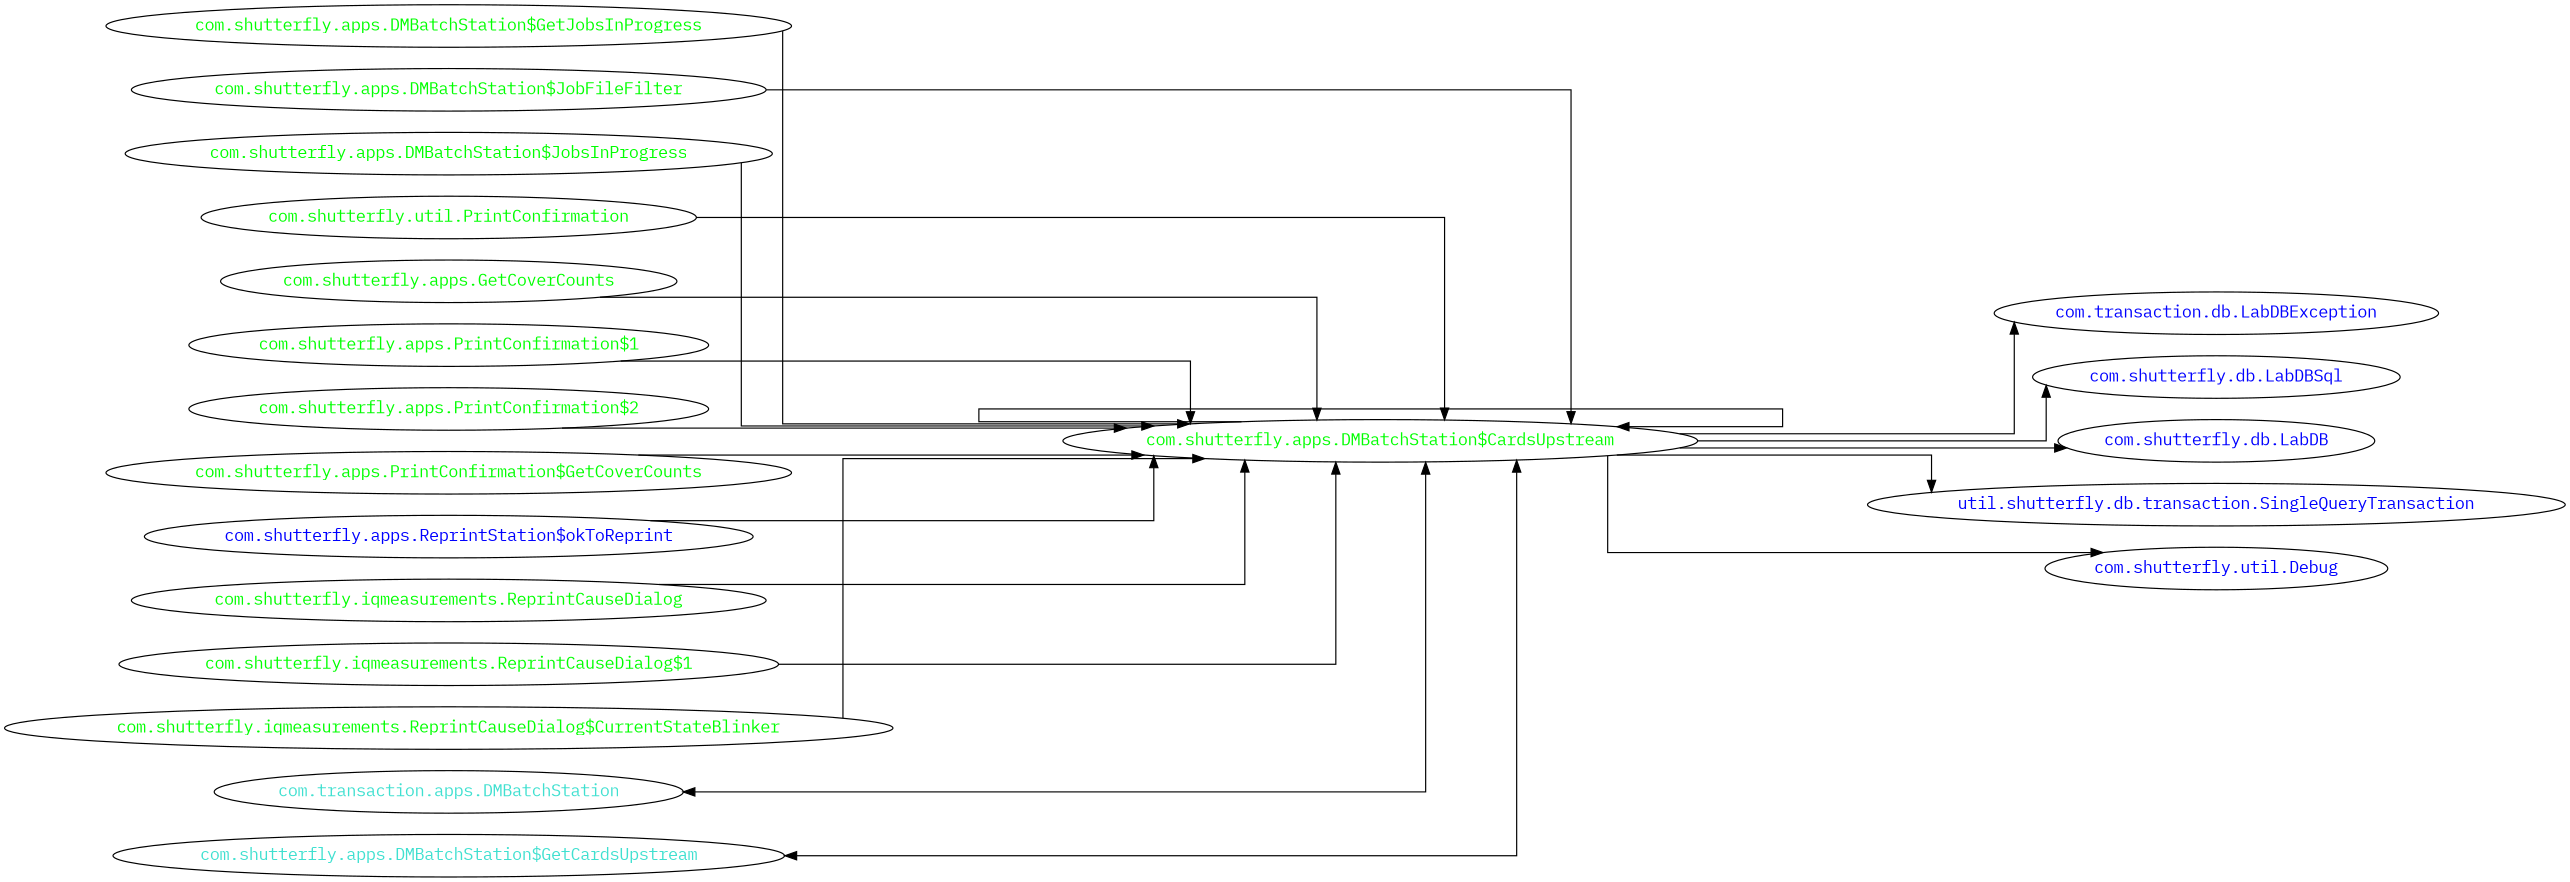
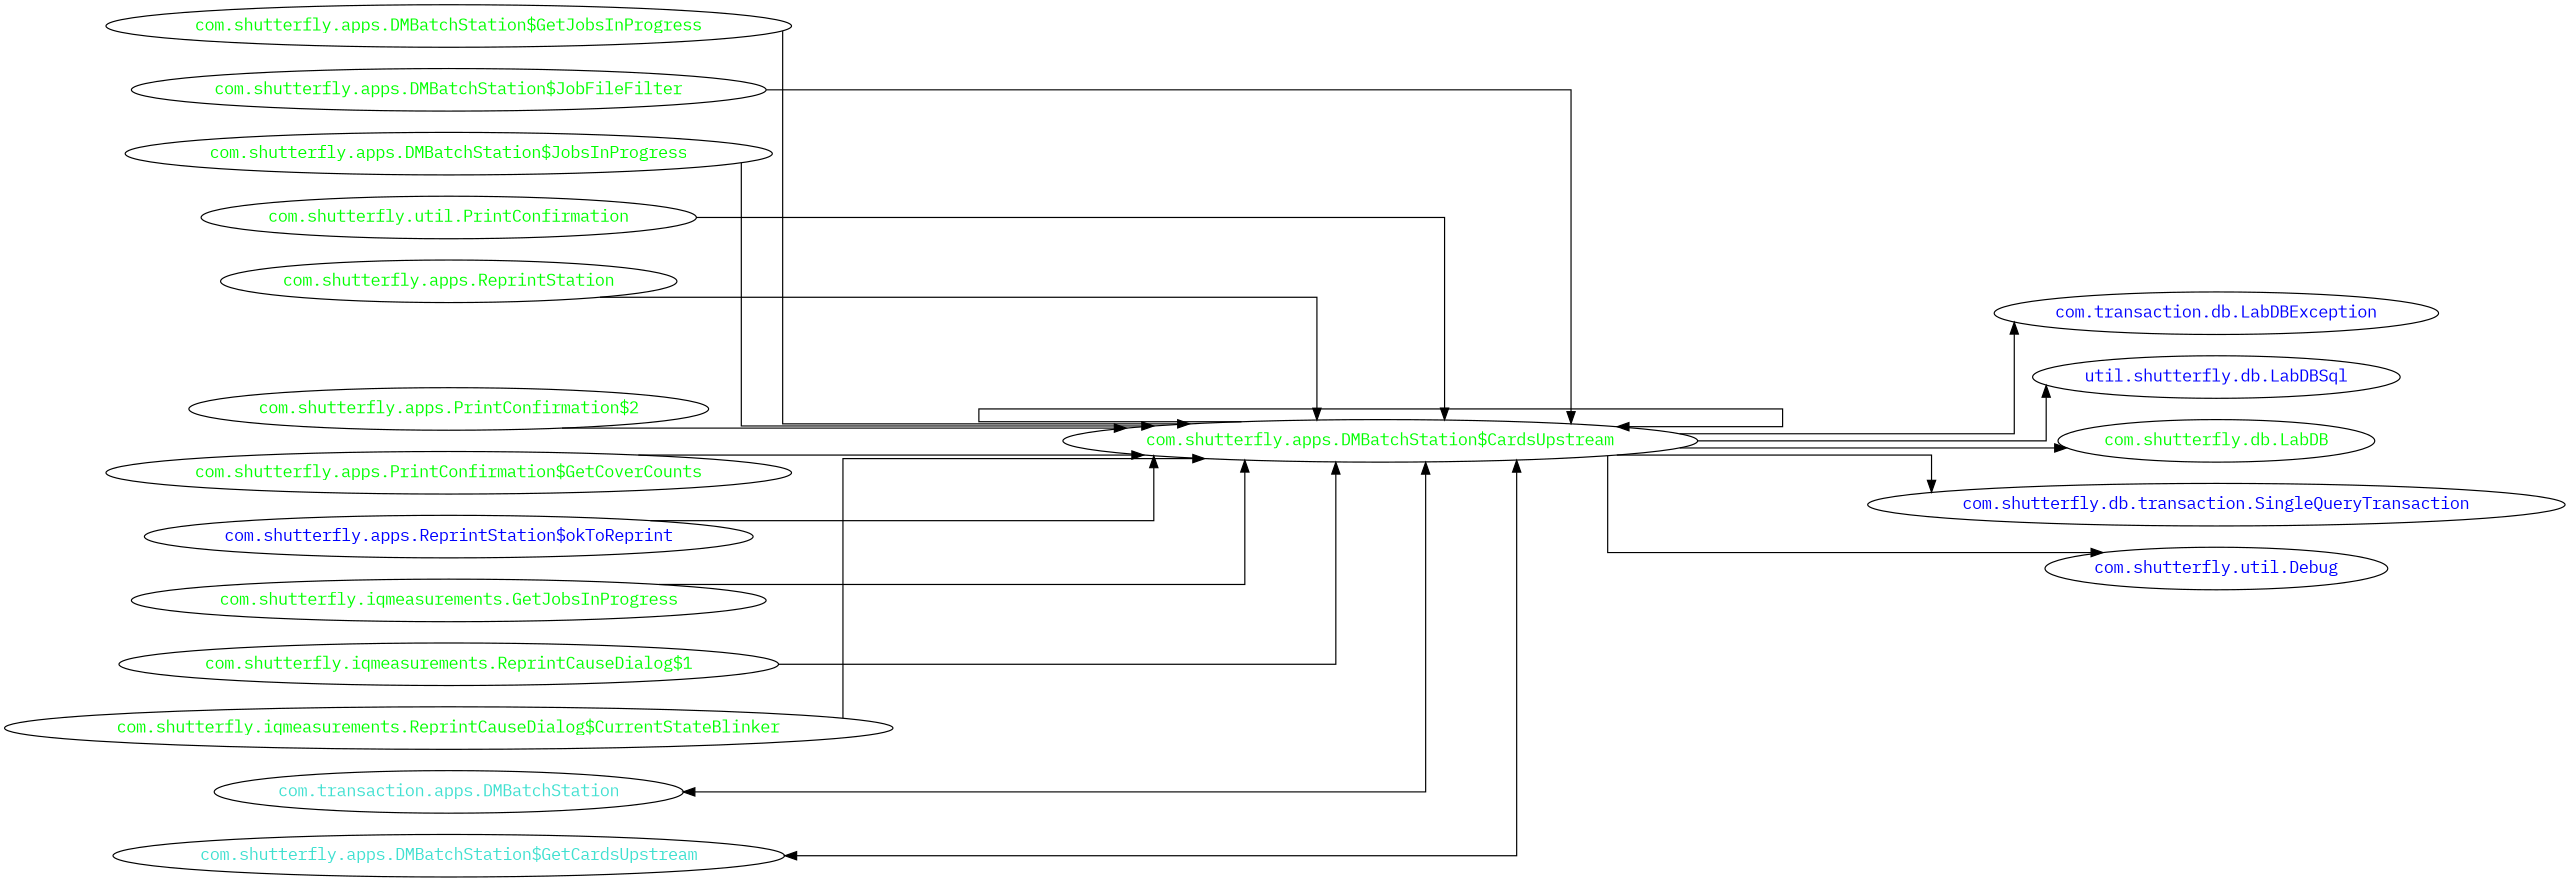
node "com.shutterfly.apps.GetCoverCounts": label "com.shutterfly.apps.GetCoverCounts" -> "com.shutterfly.apps.ReprintStation"
node "com.shutterfly.apps.PrintConfirmation$1": removed
node "com.shutterfly.db.LabDBSql": label "com.shutterfly.db.LabDBSql" -> "util.shutterfly.db.LabDBSql"
node "com.shutterfly.db.LabDB": fontcolor blue -> green
node "util.shutterfly.db.transaction.SingleQueryTransaction": label "util.shutterfly.db.transaction.SingleQueryTransaction" -> "com.shutterfly.db.transaction.SingleQueryTransaction"
node "com.shutterfly.iqmeasurements.ReprintCauseDialog": label "com.shutterfly.iqmeasurements.ReprintCauseDialog" -> "com.shutterfly.iqmeasurements.GetJobsInProgress"
